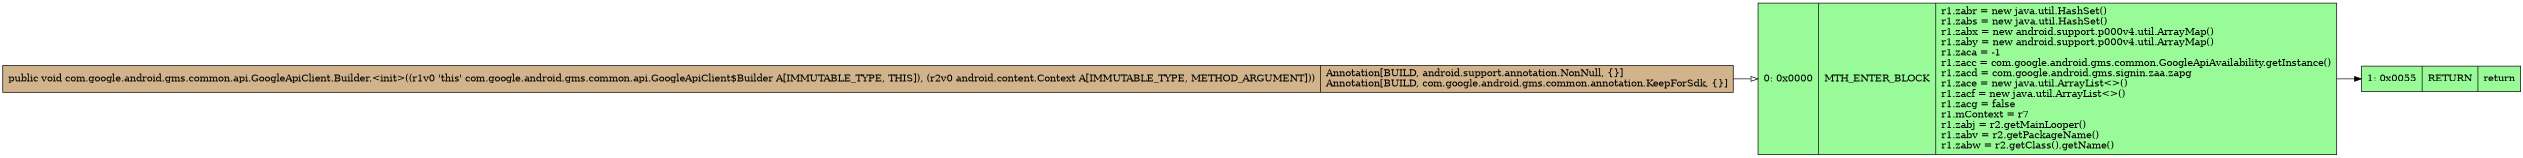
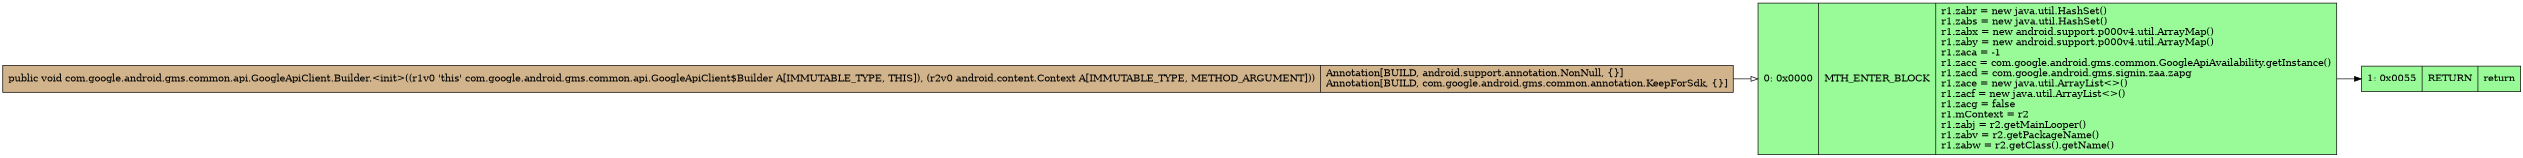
node "0: 0x0000": text "r1.mContext = r7" -> "r1.mContext = r2"
